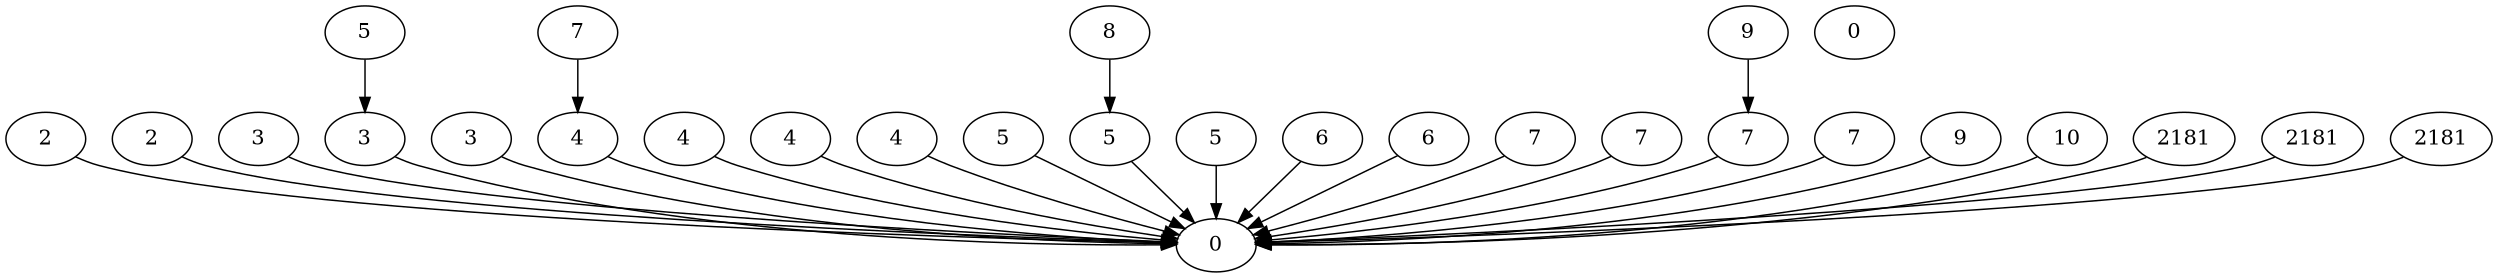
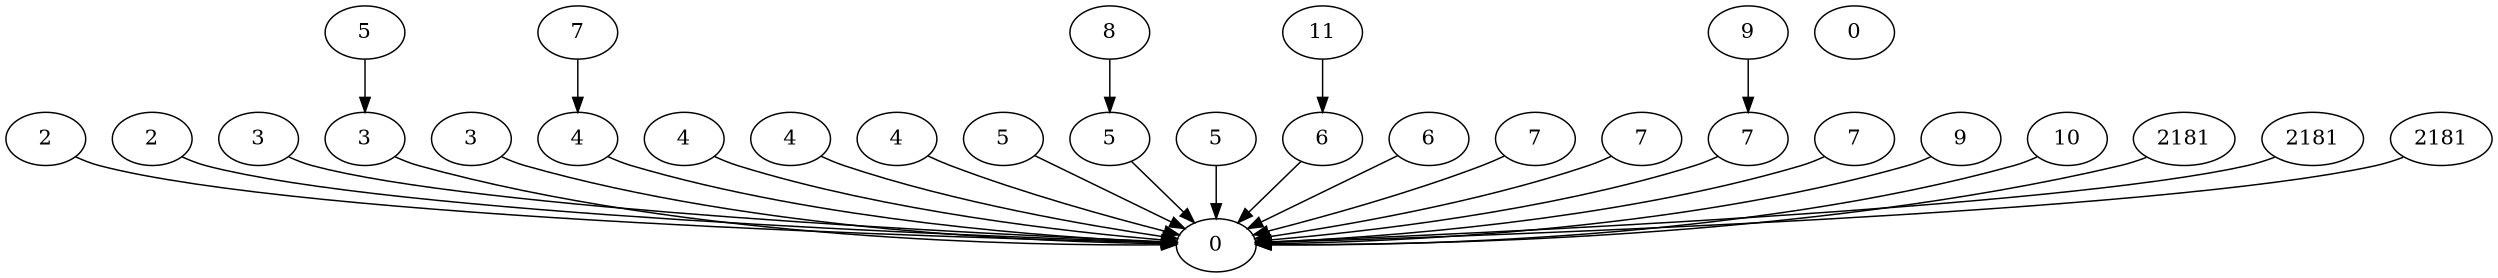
node "11": added
